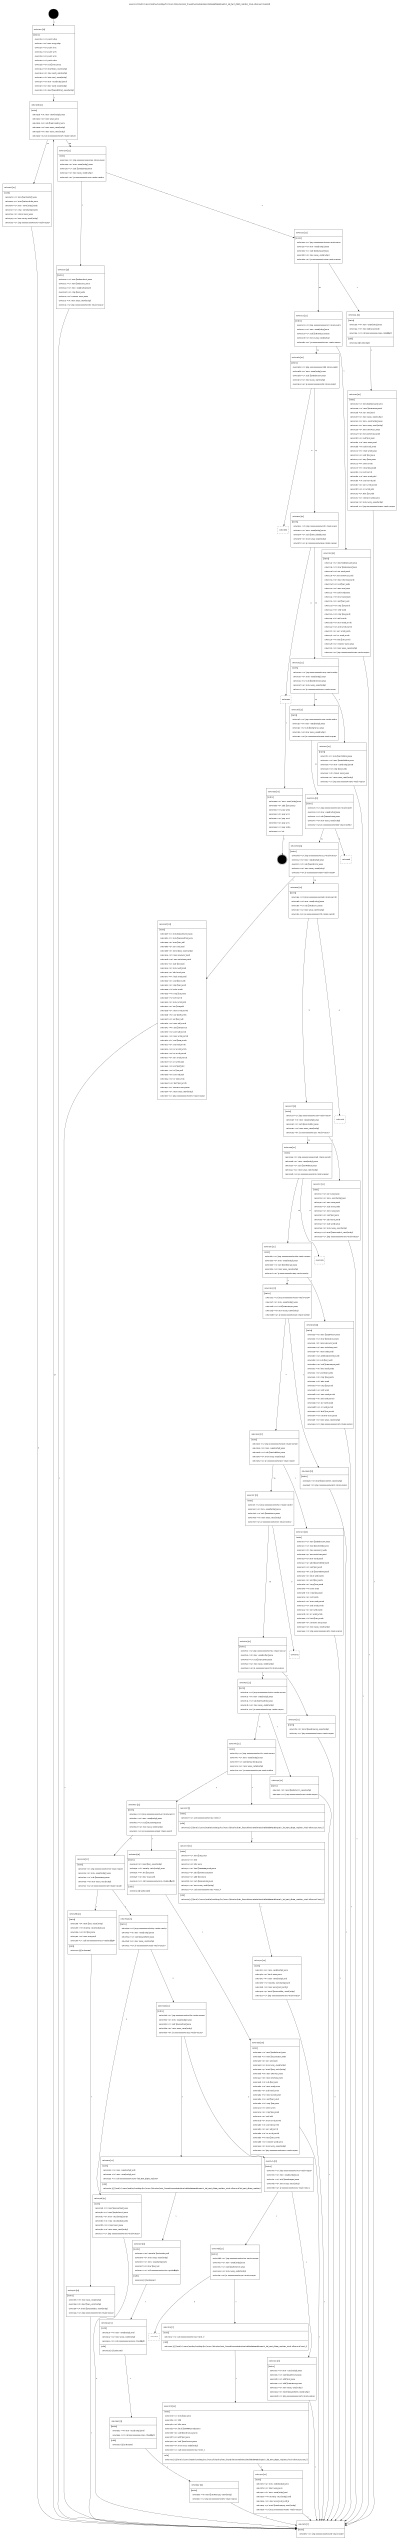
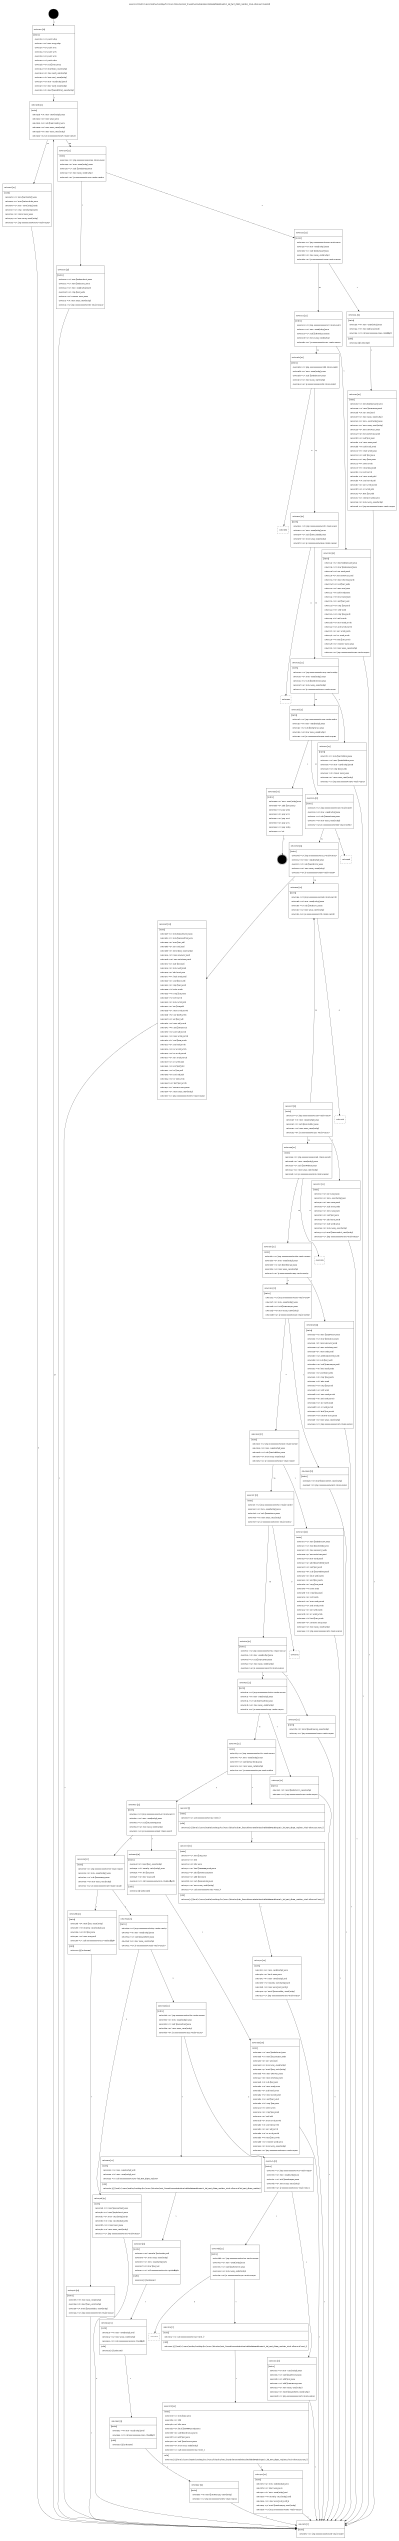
edge "0x401886" -> "0x401988 [19]": now "0x40131b [25]" -> "0x401988 [19]"
edge "0x401366 [25]" -> "0x40137f [25]": reversed
